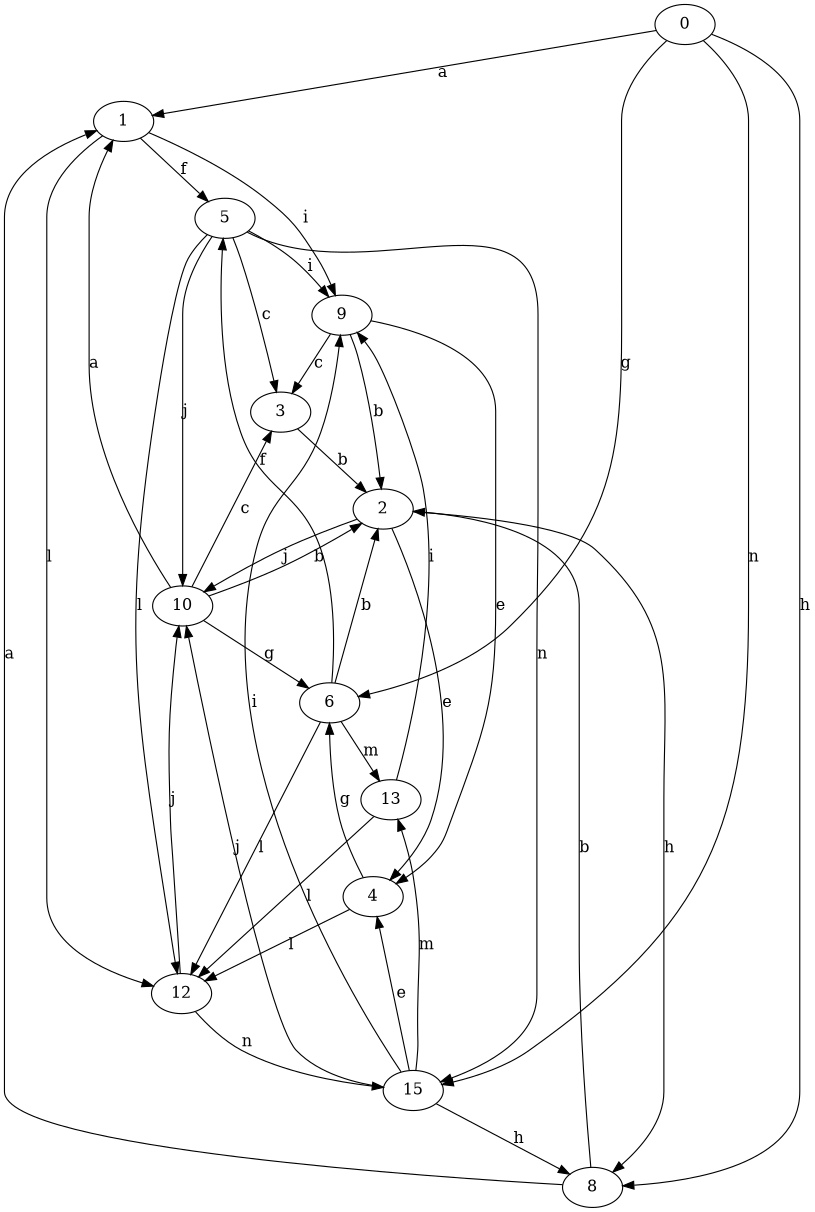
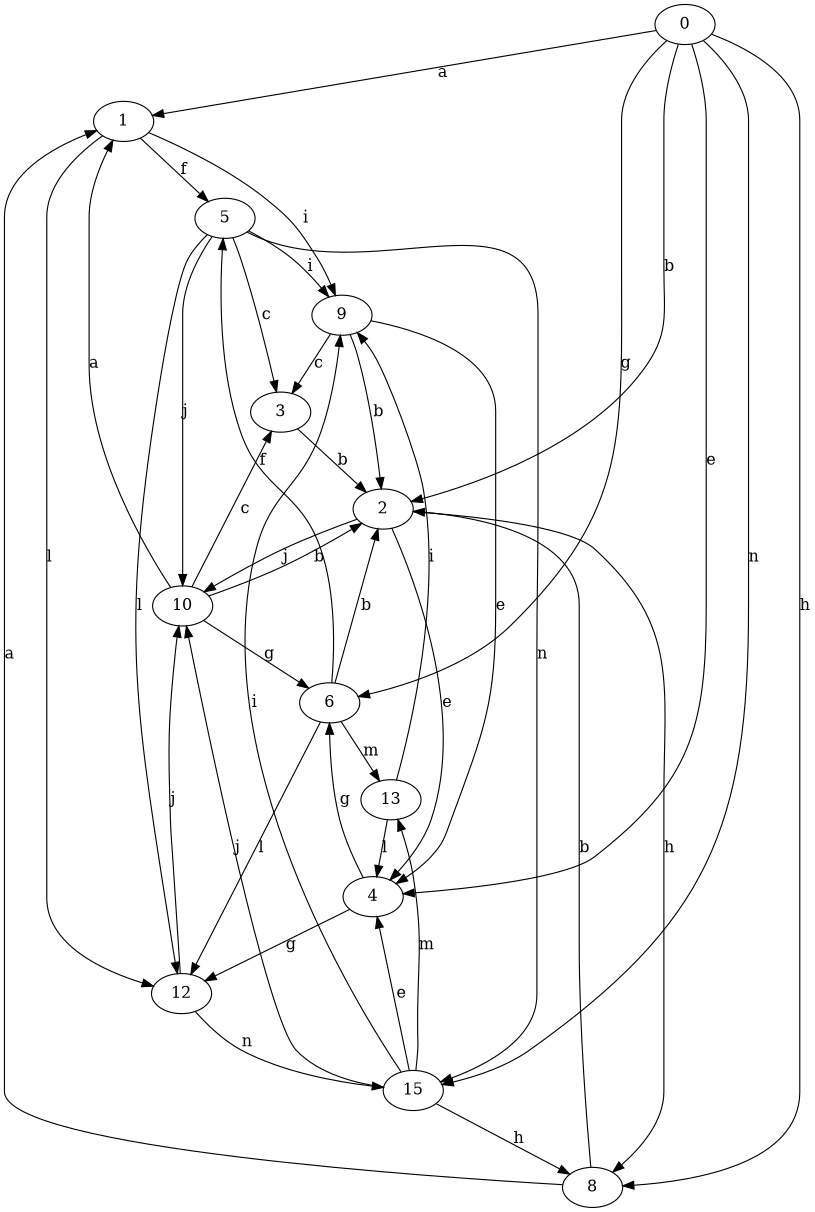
edge "0" -> "2": added, label "b"
edge "0" -> "4": added, label "e"
edge "13" -> "12": now "13" -> "4"
edge "4" -> "12": label "l" -> "g"
